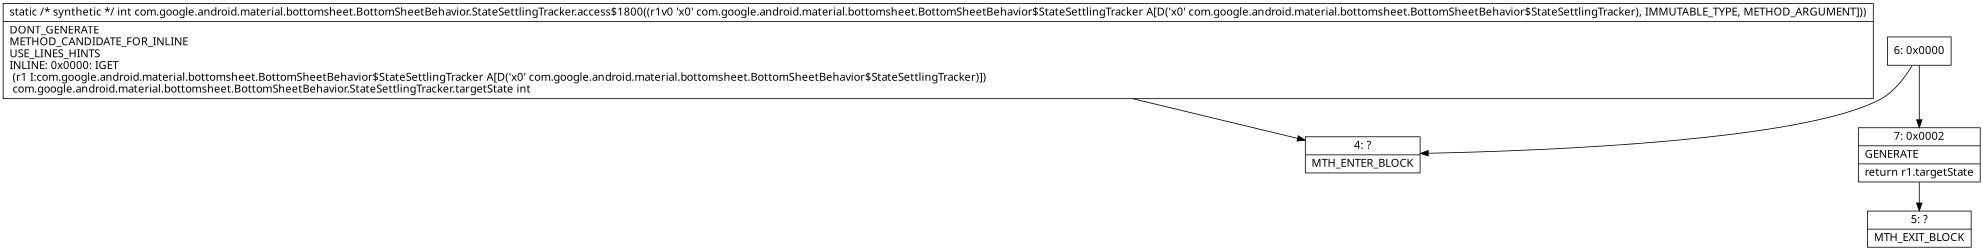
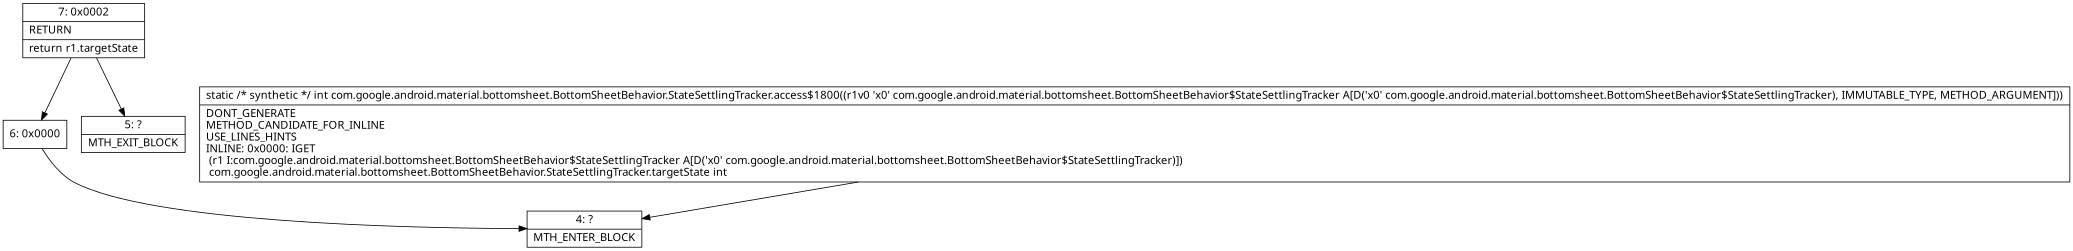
edge "6: 0x0000" -> "7: 0x0002": reversed
node "7: 0x0002": text "GENERATE" -> "RETURN"
